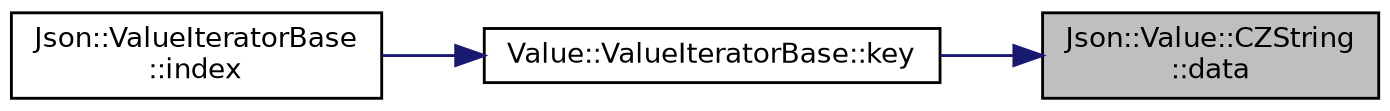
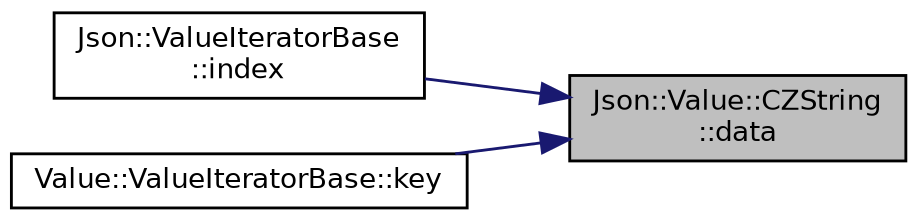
edge "Json::ValueIteratorBase ::index" -> "Value::ValueIteratorBase::key": now "Json::ValueIteratorBase ::index" -> "Json::Value::CZString ::data"
